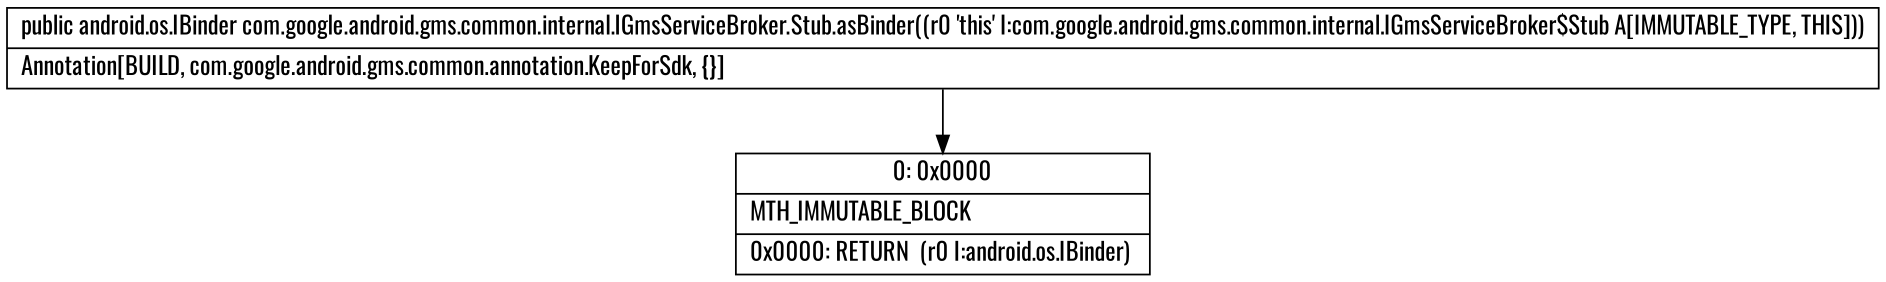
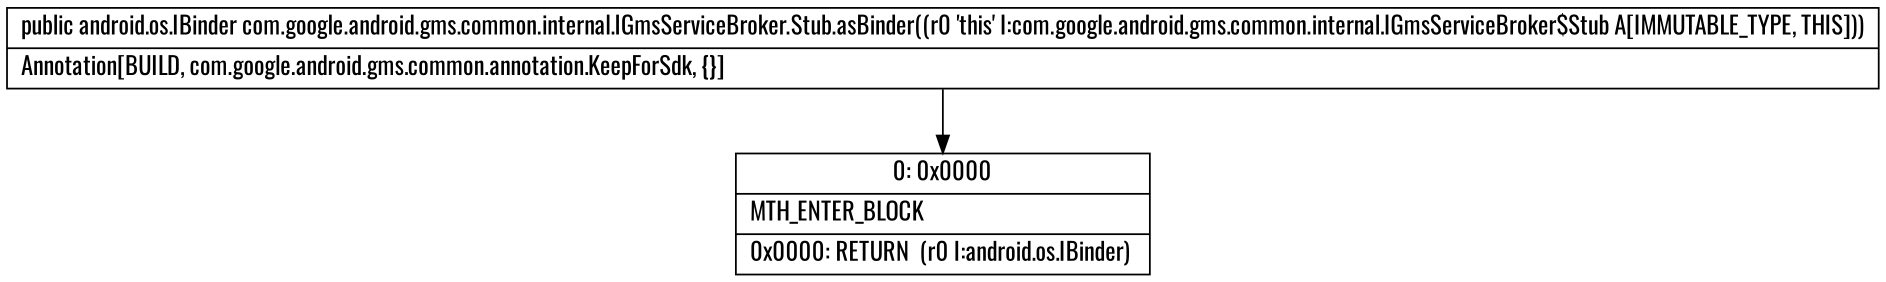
node "0: 0x0000": text "MTH_IMMUTABLE_BLOCK" -> "MTH_ENTER_BLOCK"
